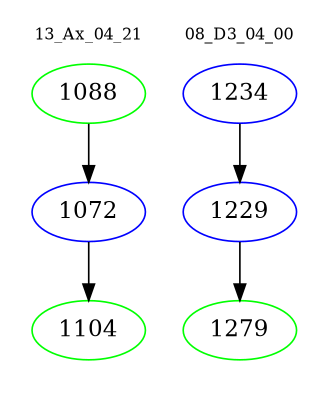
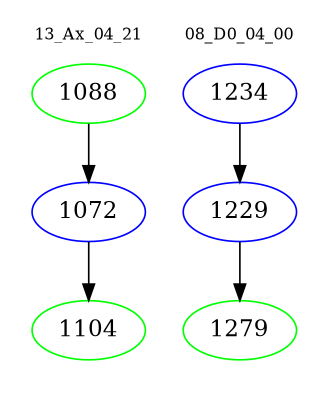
cluster "08_D3_04_00": label "08_D3_04_00" -> "08_D0_04_00"
